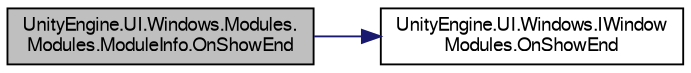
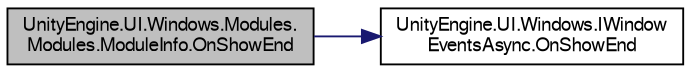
node "UnityEngine.UI.Windows.IWindow Modules.OnShowEnd": label "UnityEngine.UI.Windows.IWindow Modules.OnShowEnd" -> "UnityEngine.UI.Windows.IWindow EventsAsync.OnShowEnd"
